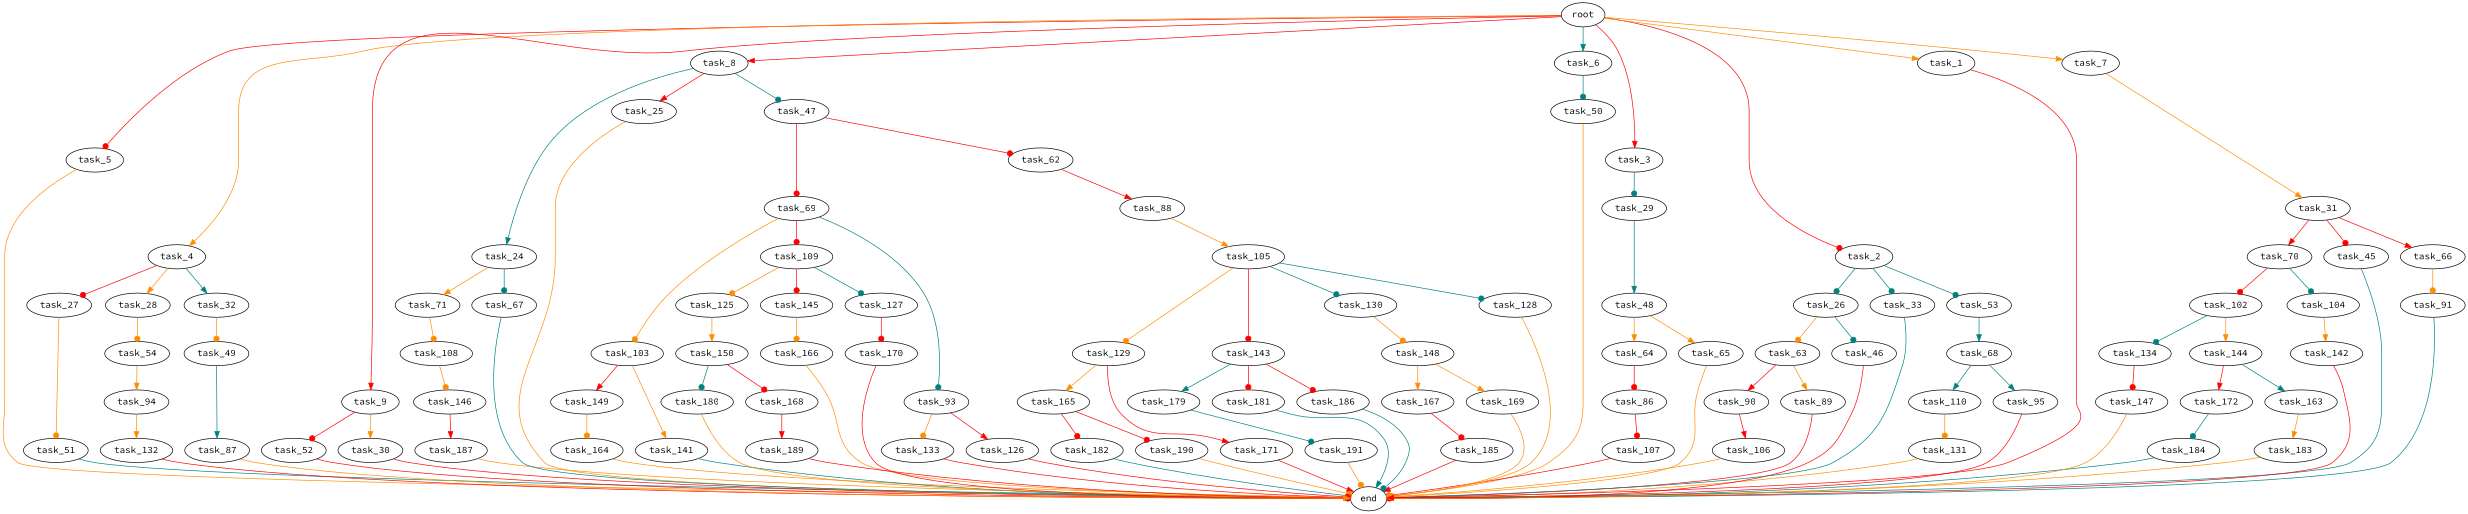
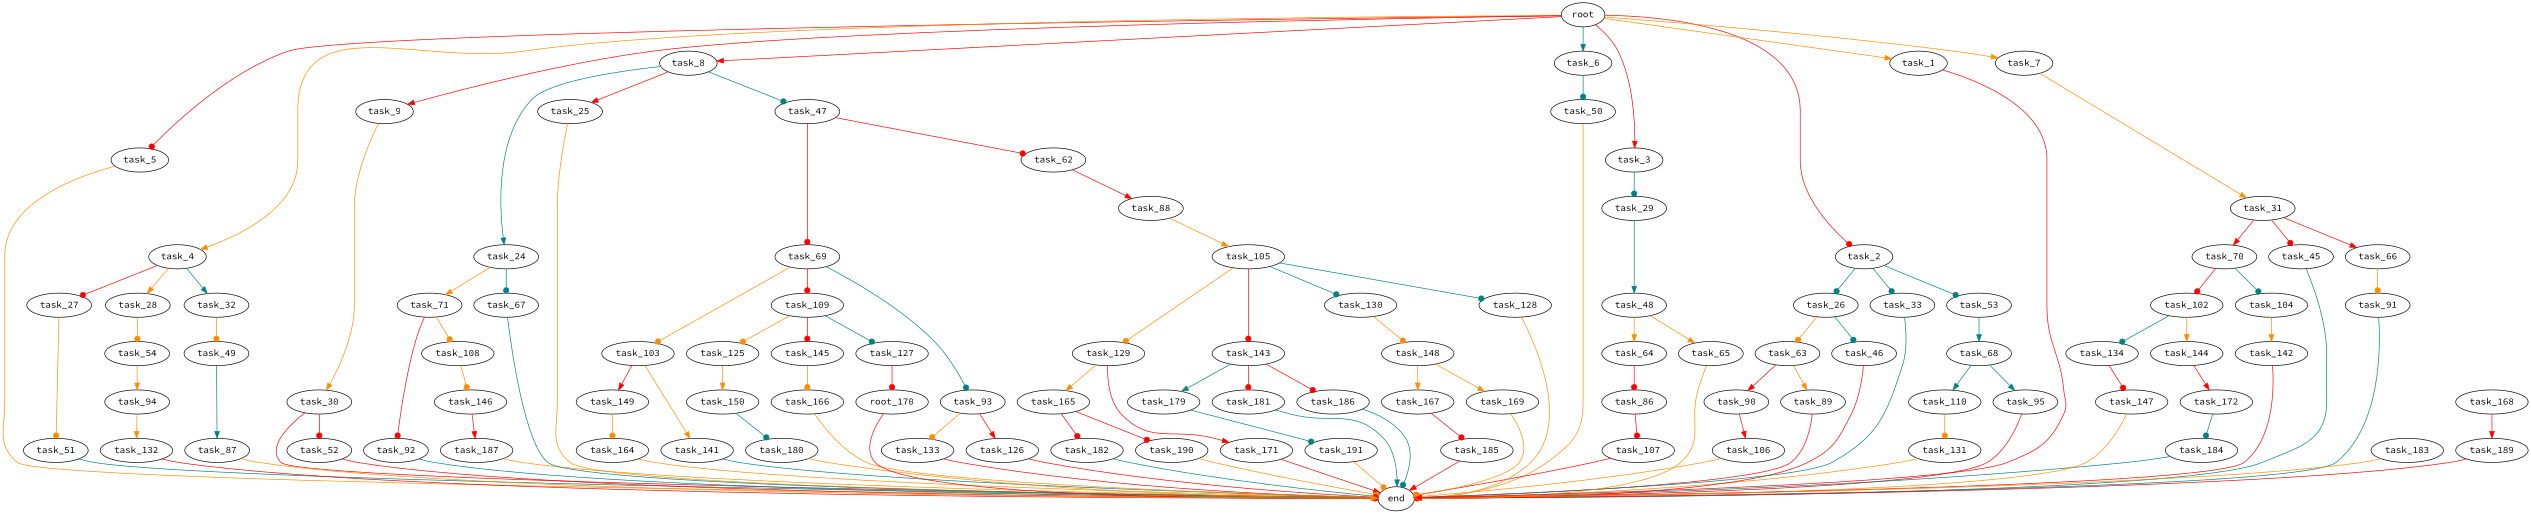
node "task_170": label "task_170" -> "root_170"
edge "task_150" -> "task_168": removed
node "task_163": removed
edge "task_9" -> "task_52": now "task_30" -> "task_52"
node "task_92": added
